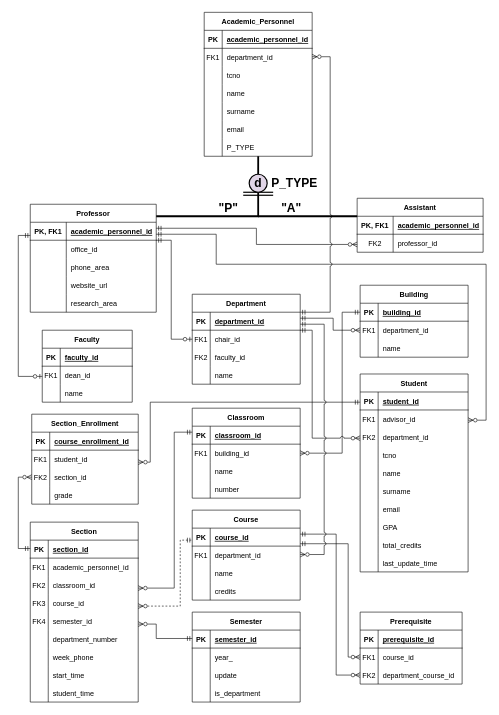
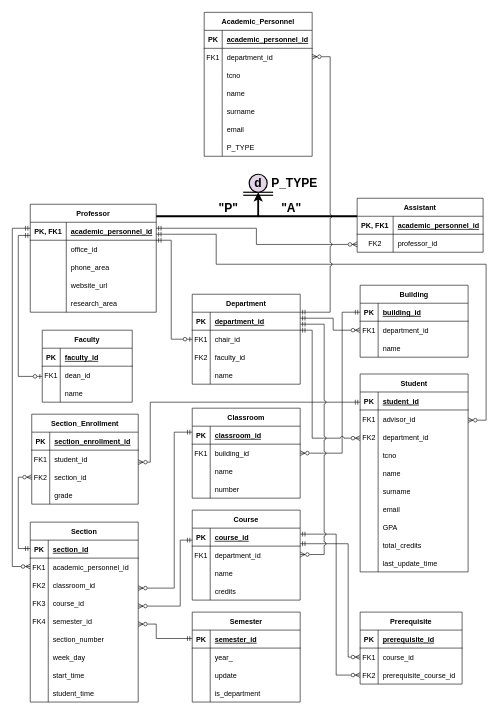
edge "Academic_Personnel" -- "d": removed
edge "d" -- "Professor": arrowhead none -> classic
edge "Professor" -- "Section": added
node "course_enrollment_id": label "course_enrollment_id" -> "section_enrollment_id"
edge "Course" -- "Section": style dashed -> solid
node "department_number": label "department_number" -> "section_number"
node "week_phone": label "week_phone" -> "week_day"
node "department_course_id": label "department_course_id" -> "prerequisite_course_id"
